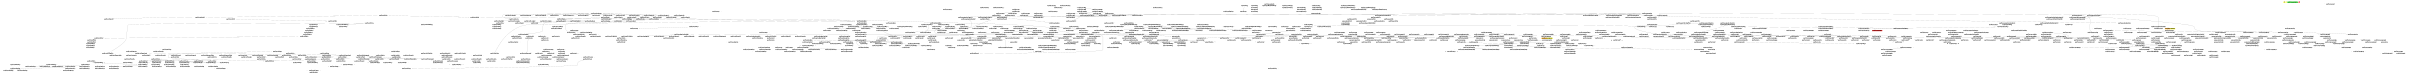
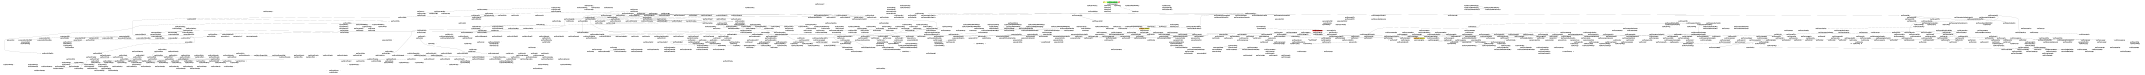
node "com.google.javascript.jscomp.FunctionTypeBuilder#307": removed
